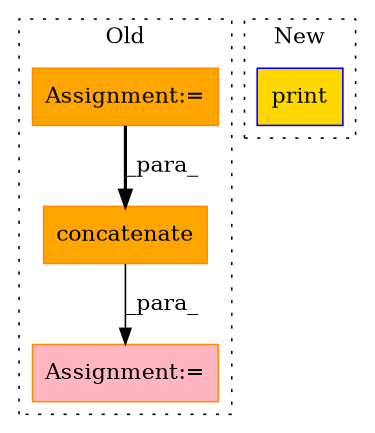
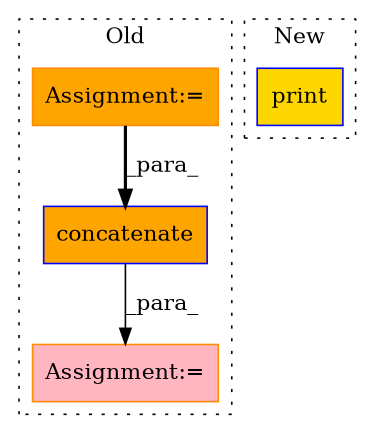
node "concatenate": color darkorange -> blue
